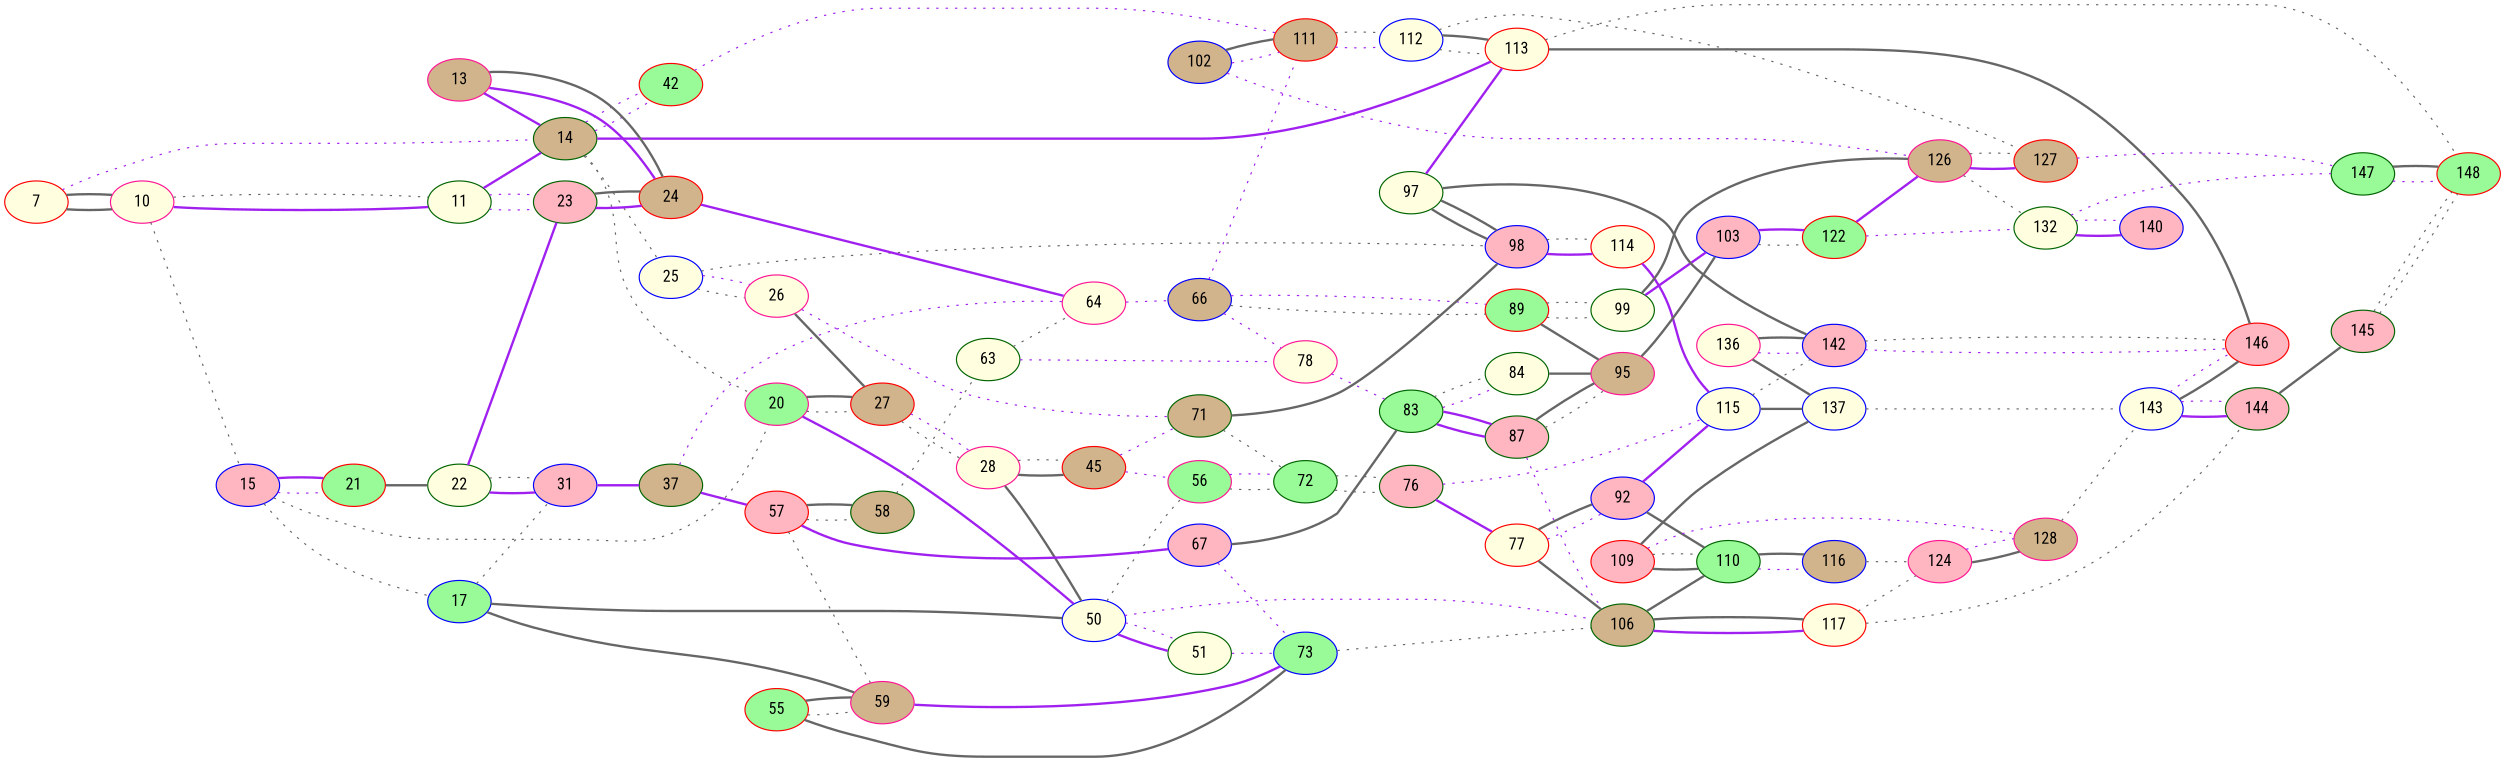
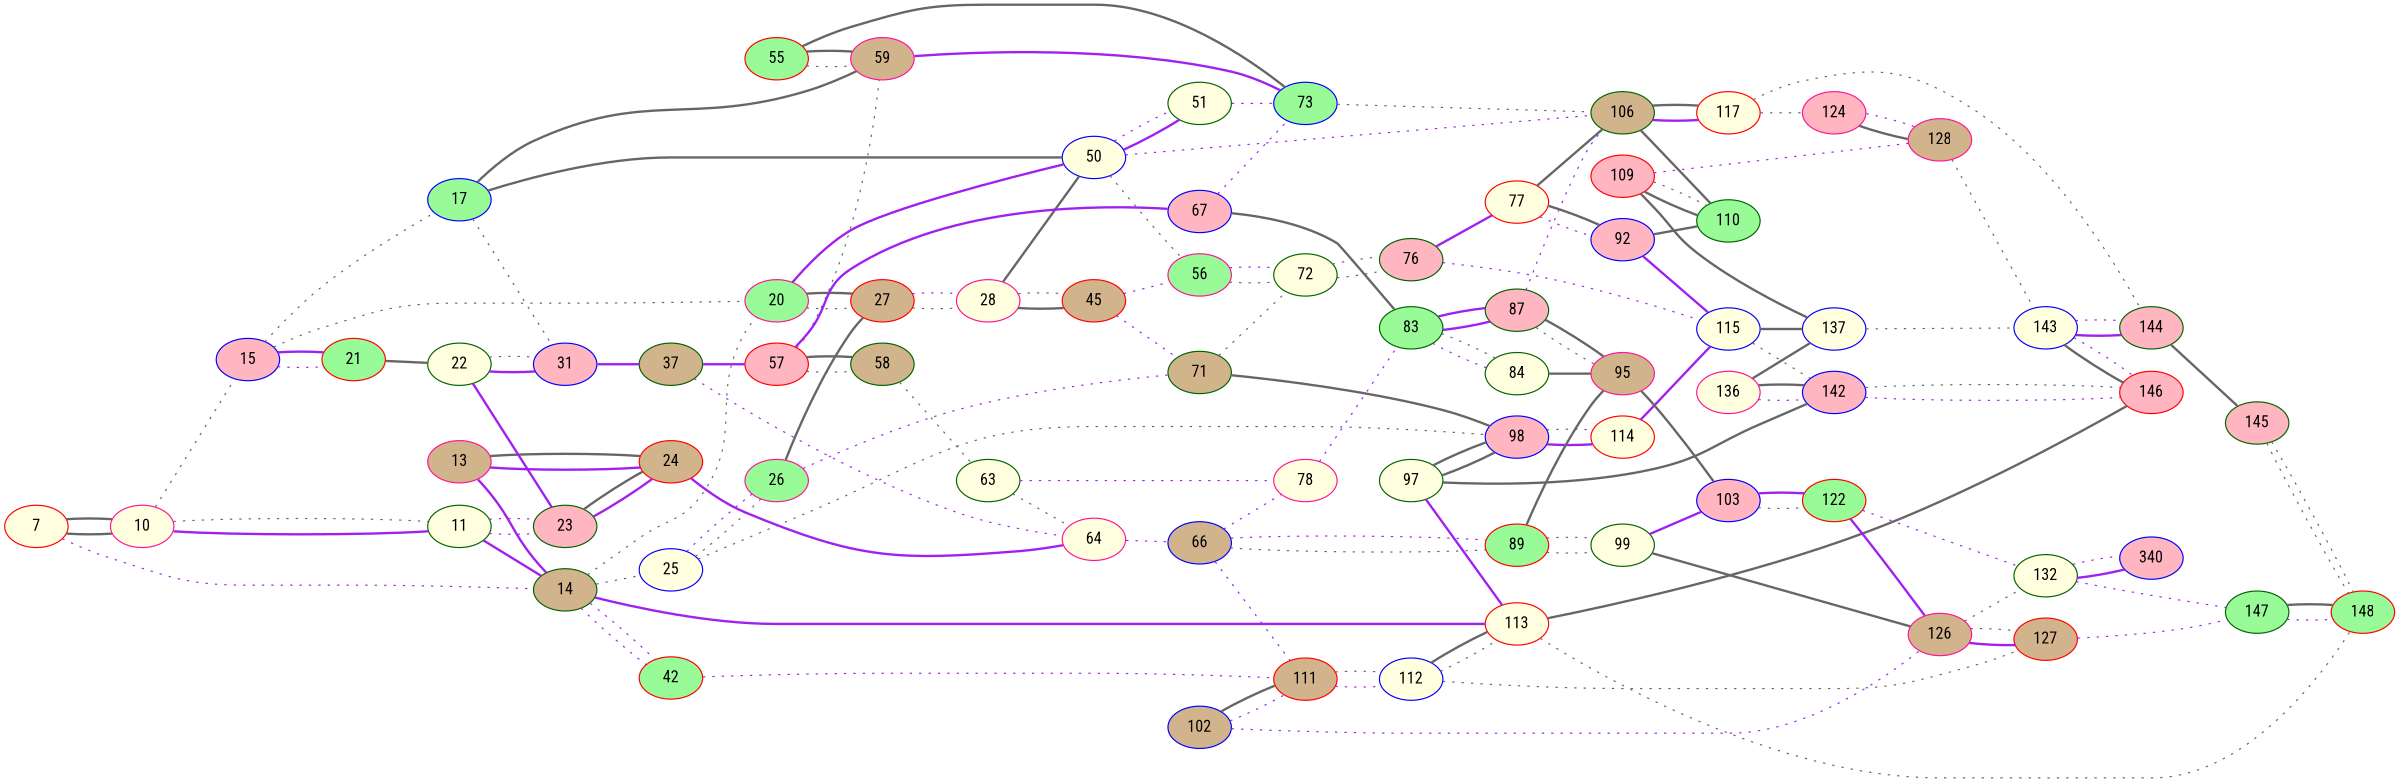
node "140": label "140" -> "340"
node "26": fillcolor lightyellow -> palegreen
node "72": fillcolor palegreen -> lightyellow
node "116": removed
